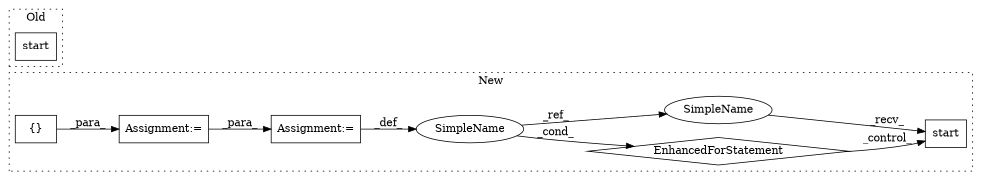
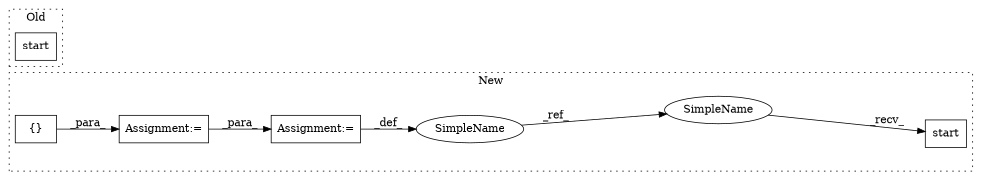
node "EnhancedForStatement": removed
